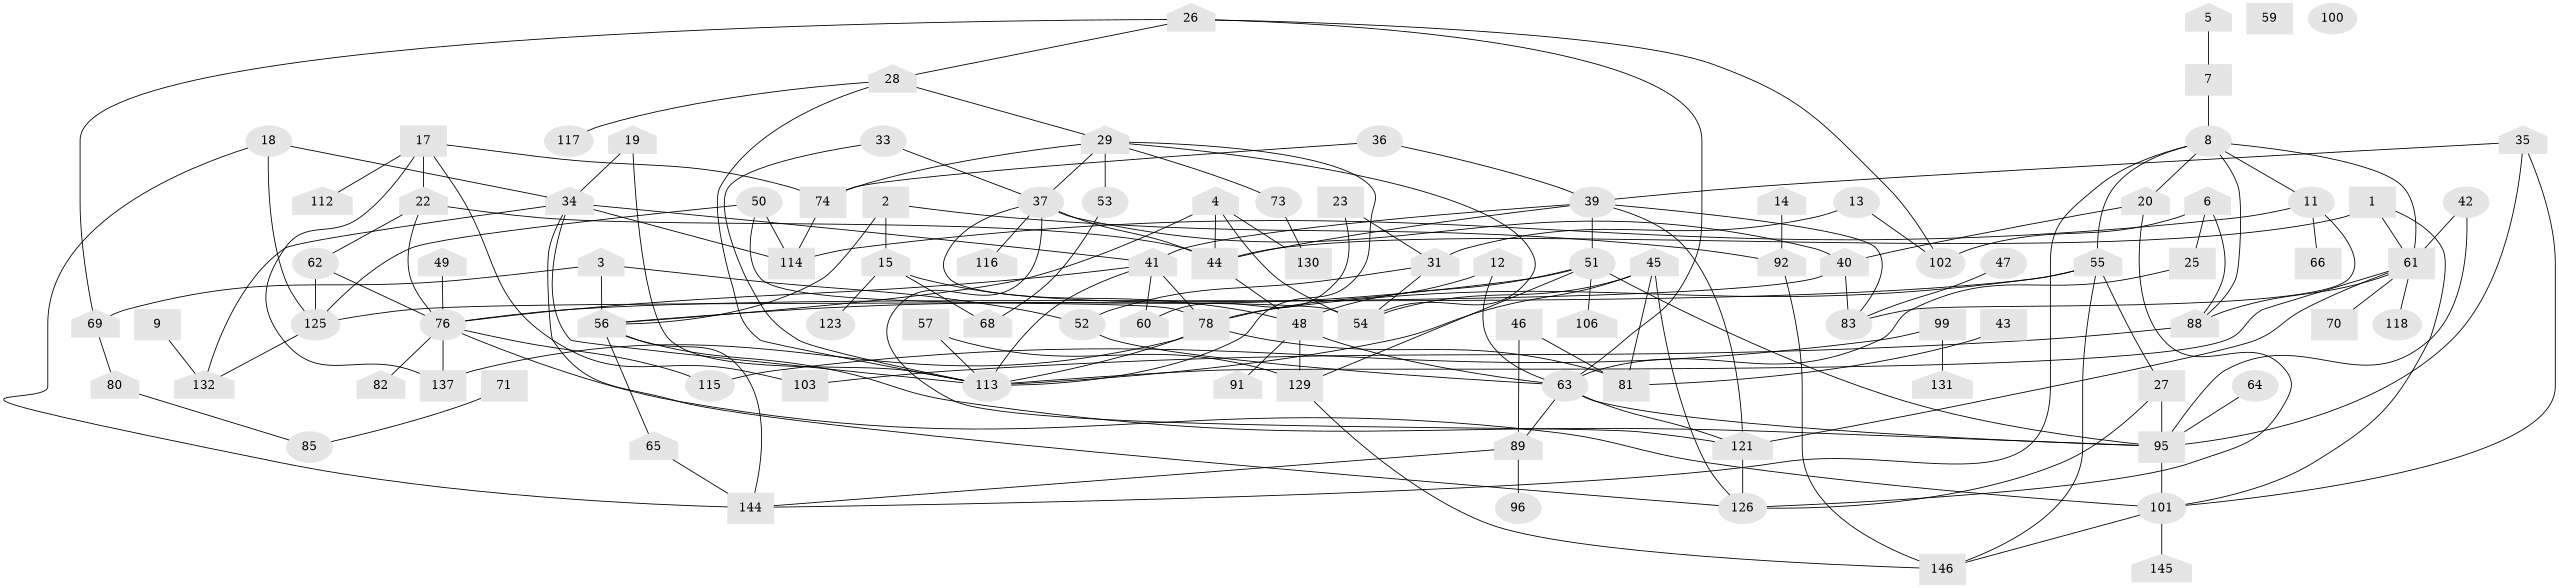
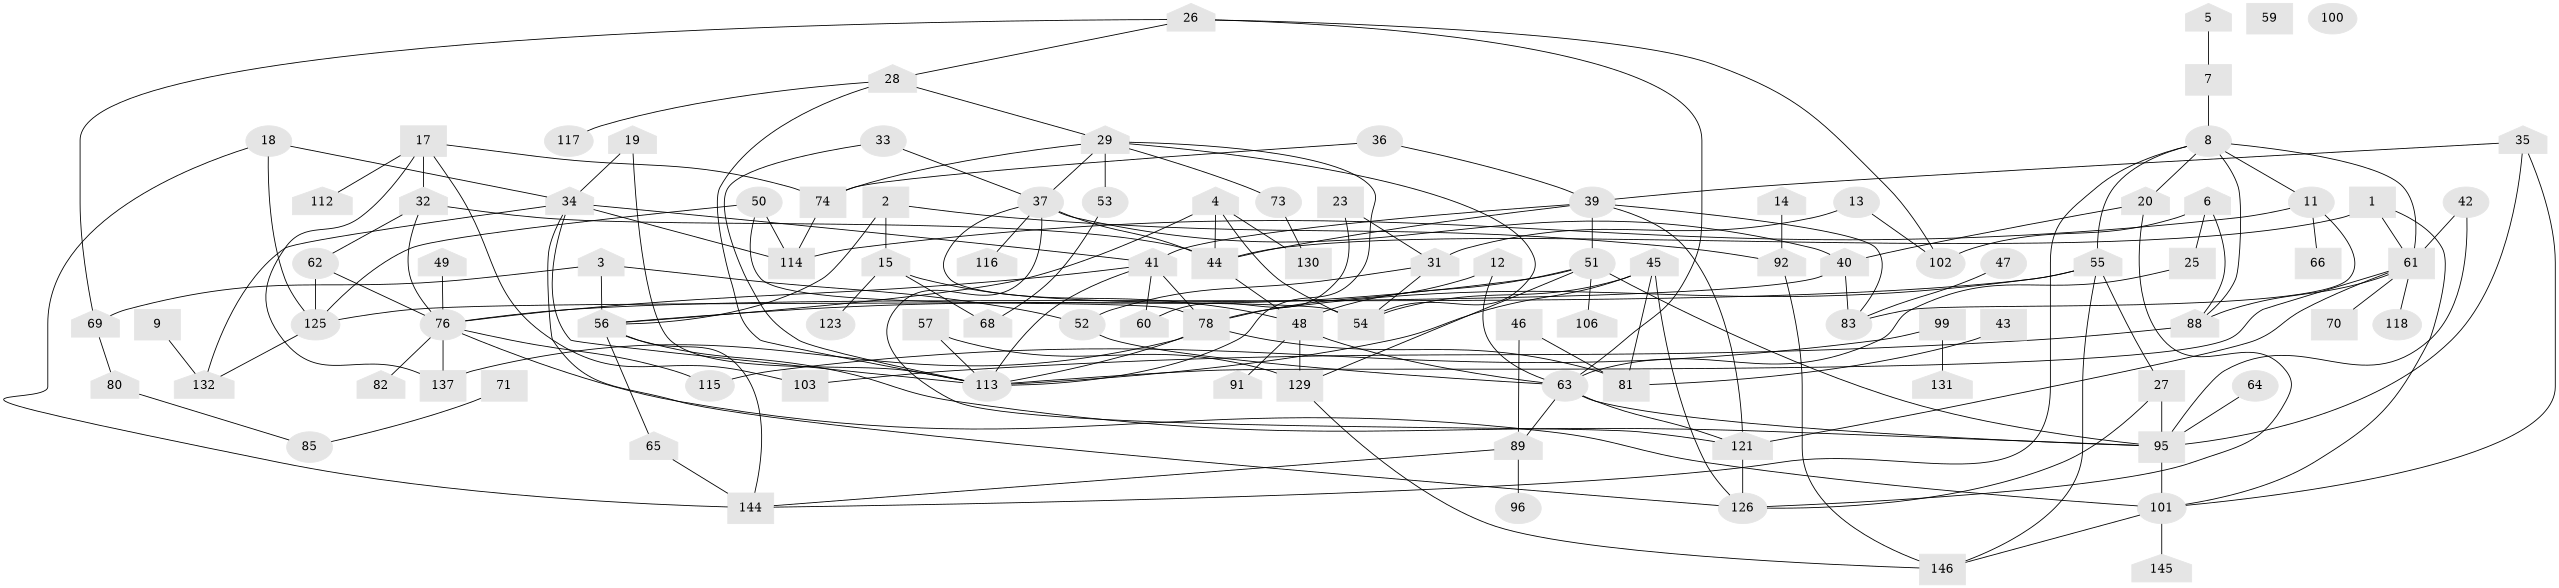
node "22": label "22" -> "32"
